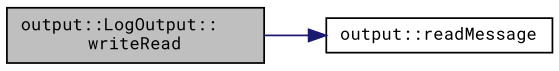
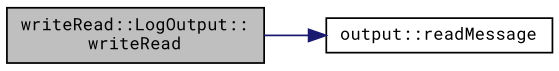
node "output::LogOutput:: writeRead": label "output::LogOutput:: writeRead" -> "writeRead::LogOutput:: writeRead"
